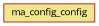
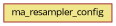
node "ma_config_config": label "ma_config_config" -> "ma_resampler_config"
